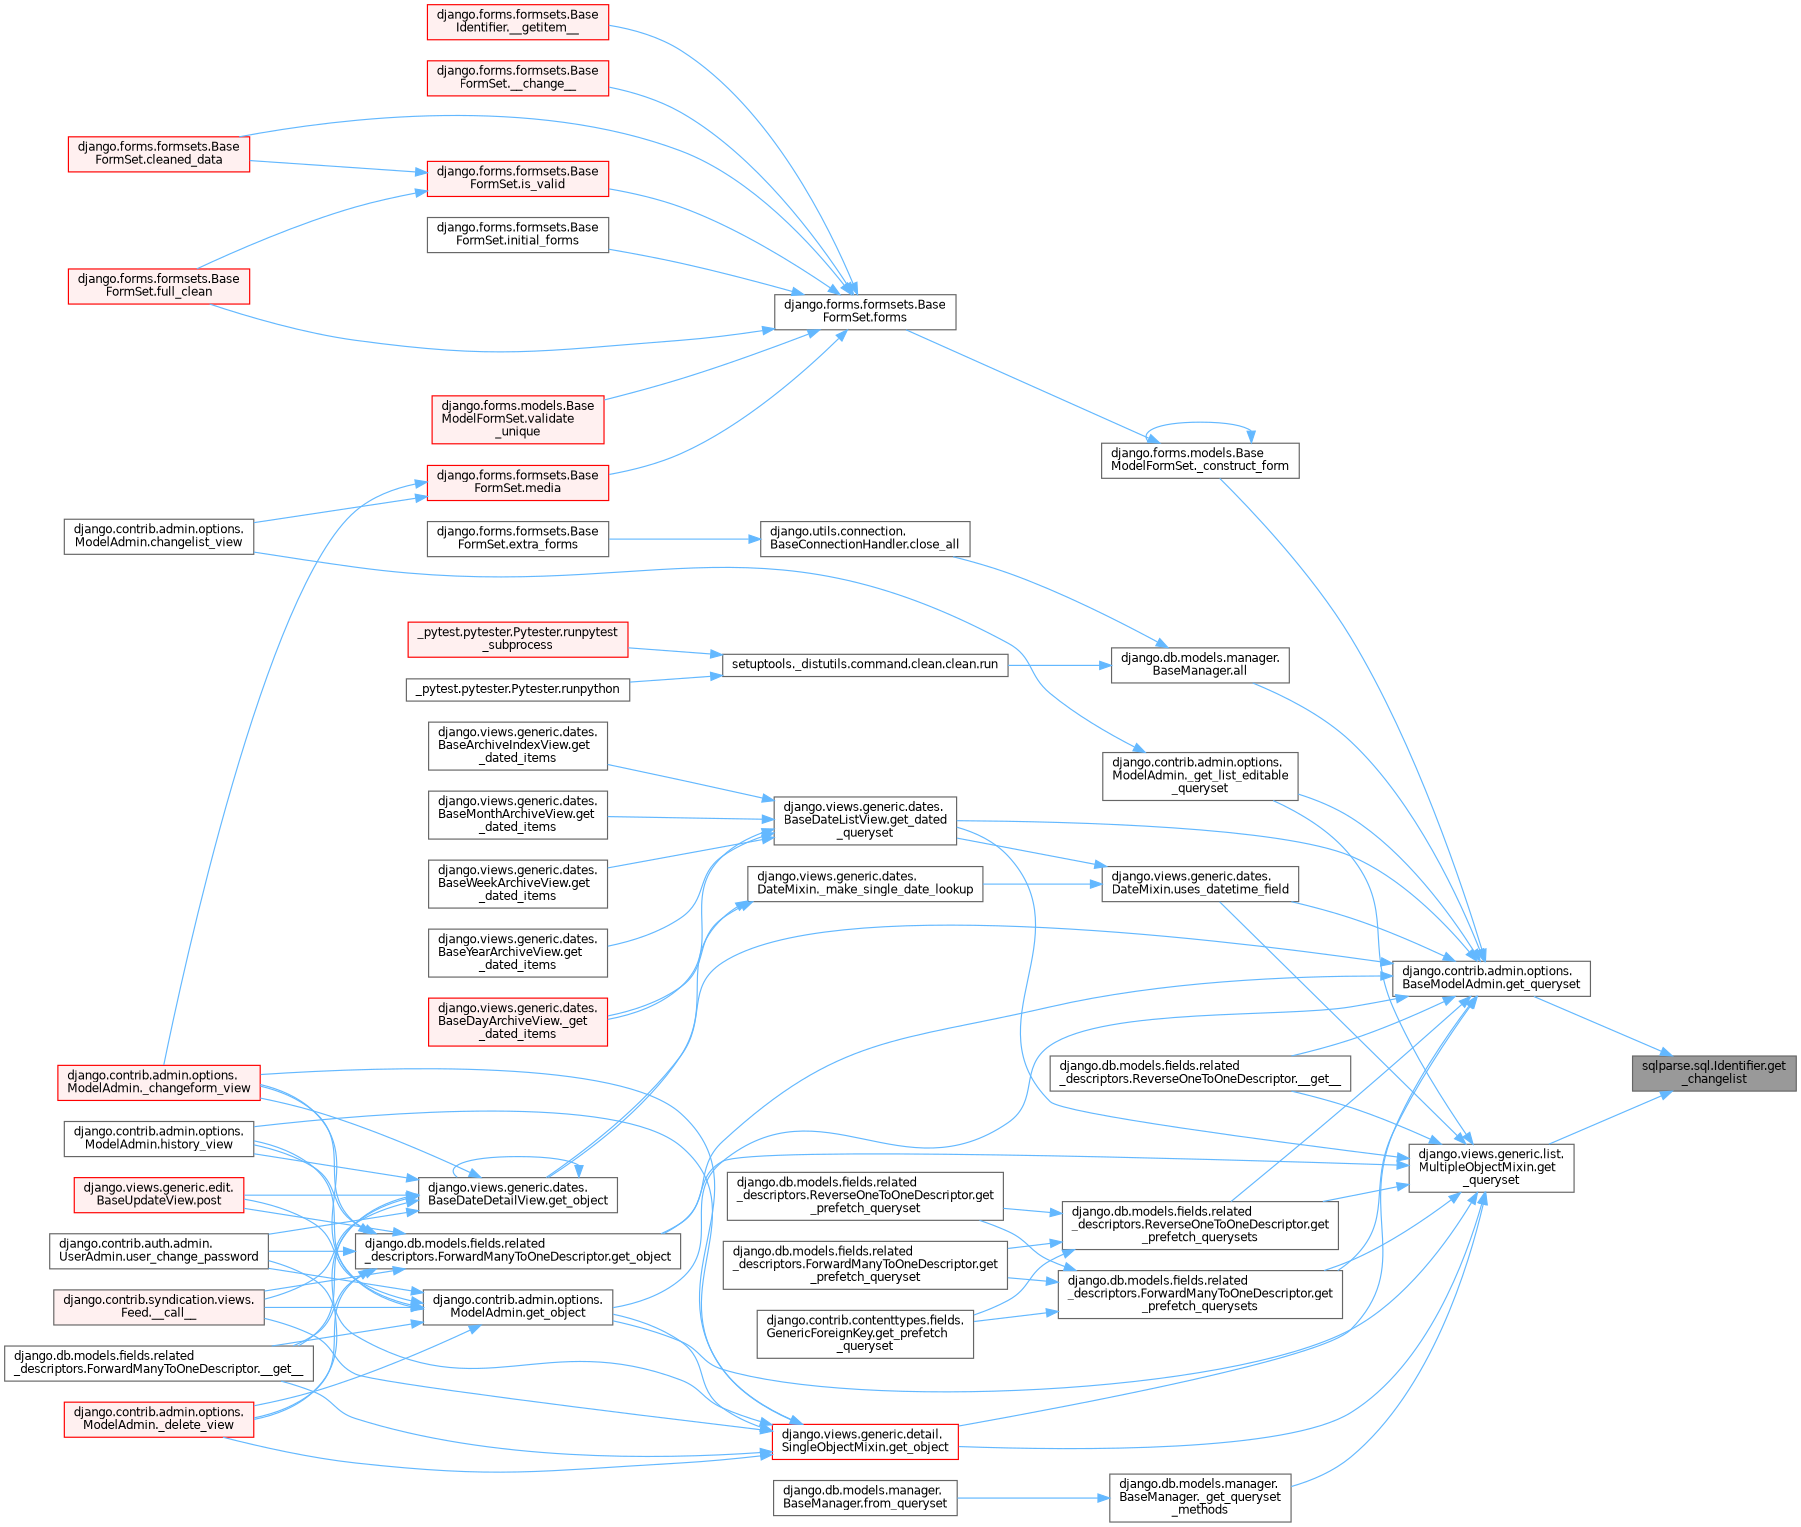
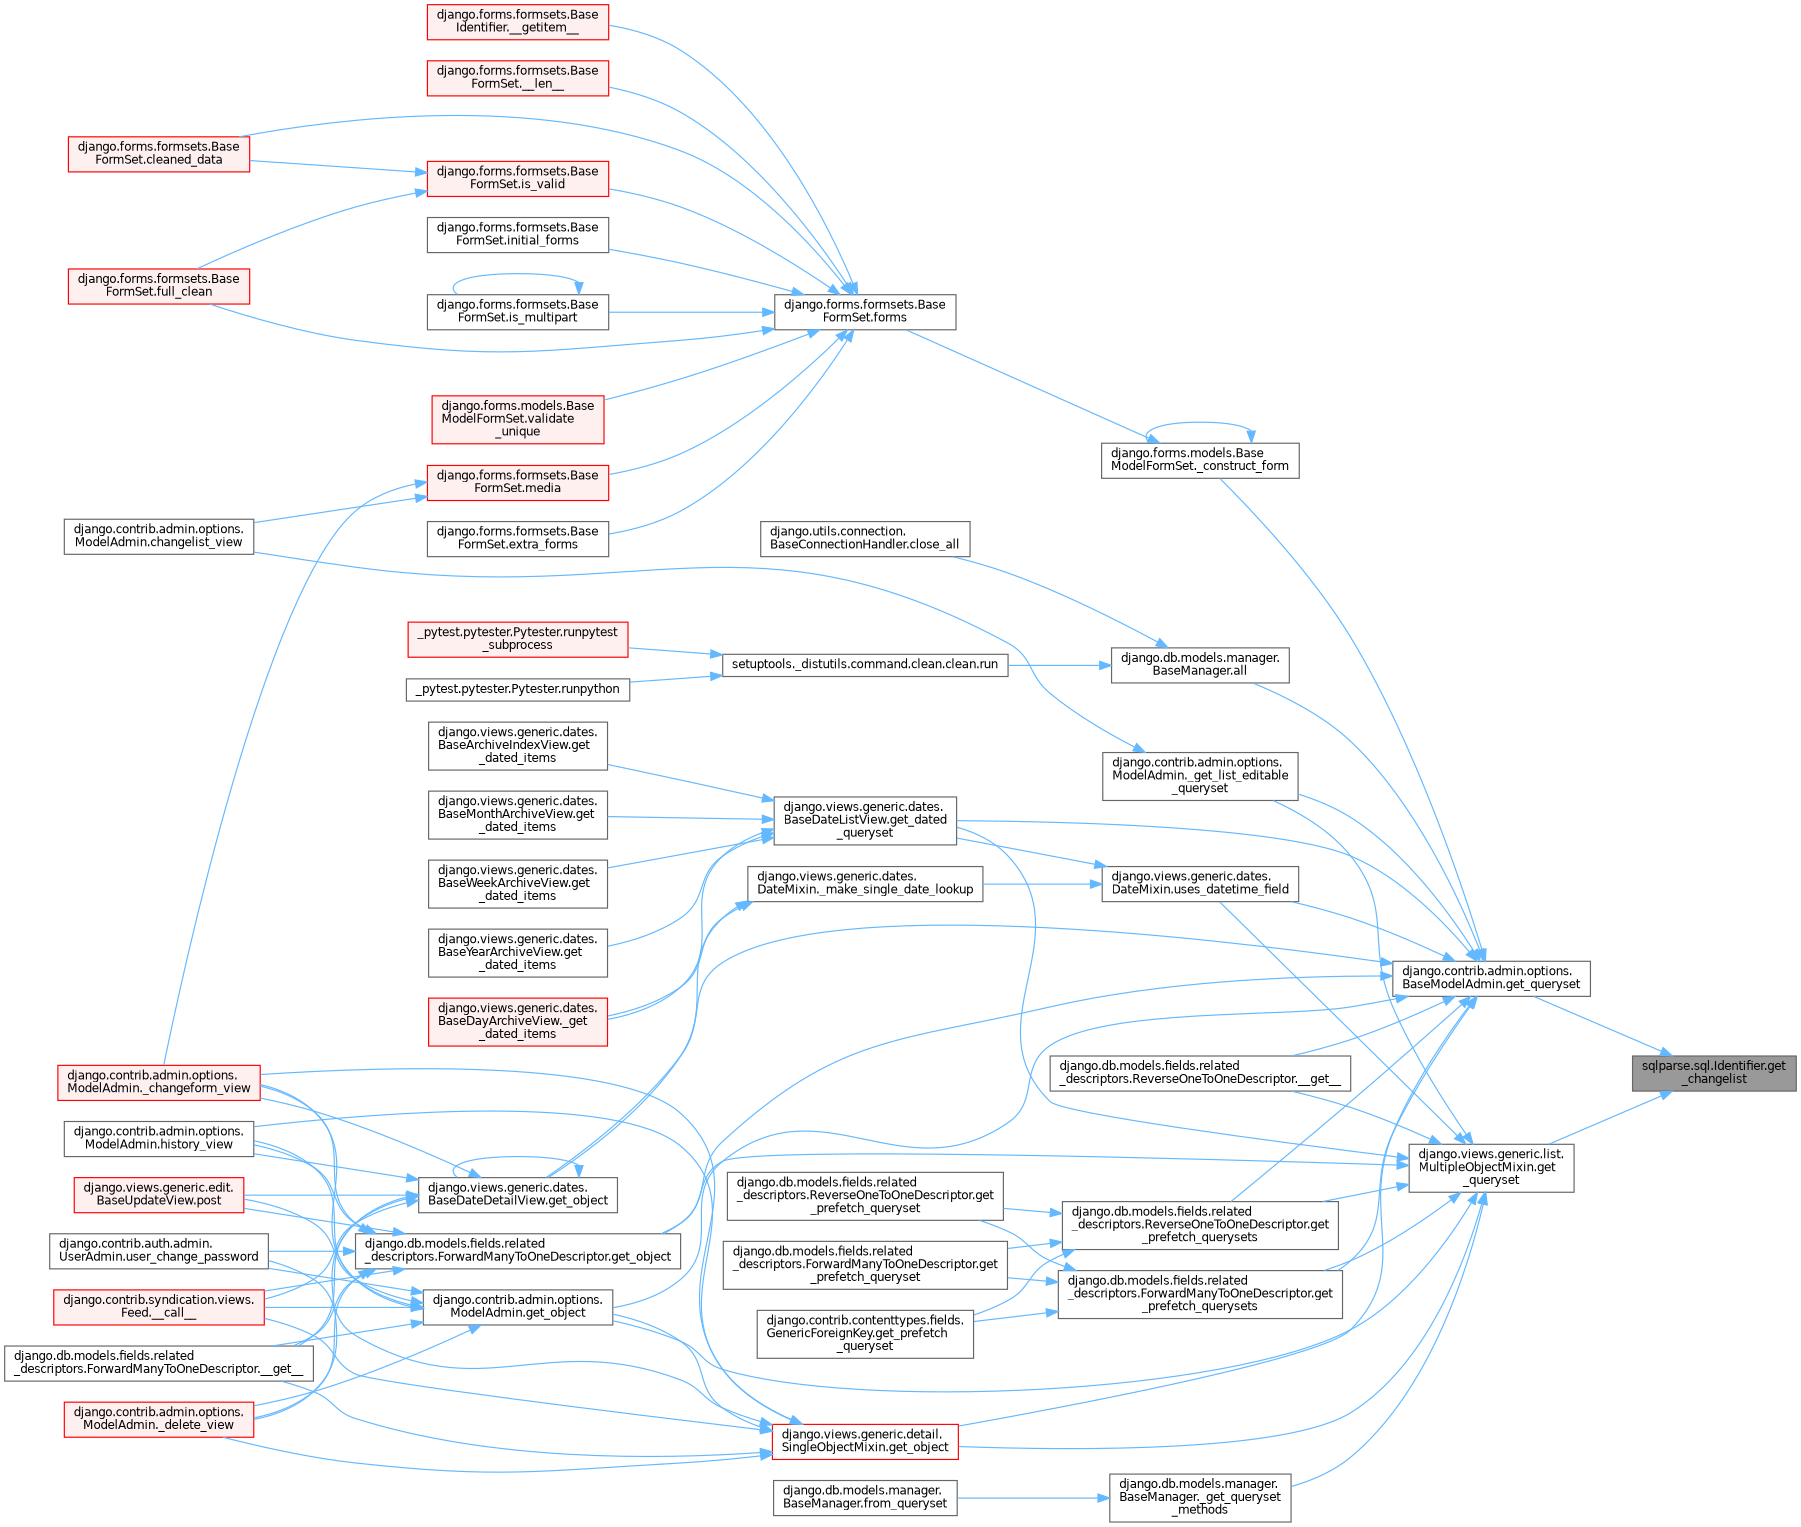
node "django.forms.formsets.Base FormSet.__change__": label "django.forms.formsets.Base FormSet.__change__" -> "django.forms.formsets.Base FormSet.__len__"
node "django.forms.formsets.Base FormSet.is_multipart": added
edge "django.forms.formsets.Base FormSet.extra_forms" -> "django.utils.connection. BaseConnectionHandler.close_all": now "django.forms.formsets.Base FormSet.extra_forms" -> "django.forms.formsets.Base FormSet.forms"
edge "django.contrib.auth.admin. UserAdmin.user_change_password" -> "django.views.generic.dates. BaseDateDetailView.get_object": removed
node "django.contrib.syndication.views. Feed.__call__": color grey40 -> red
